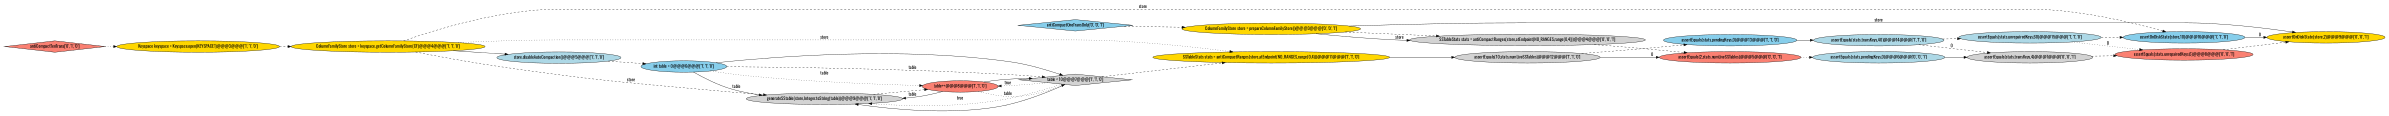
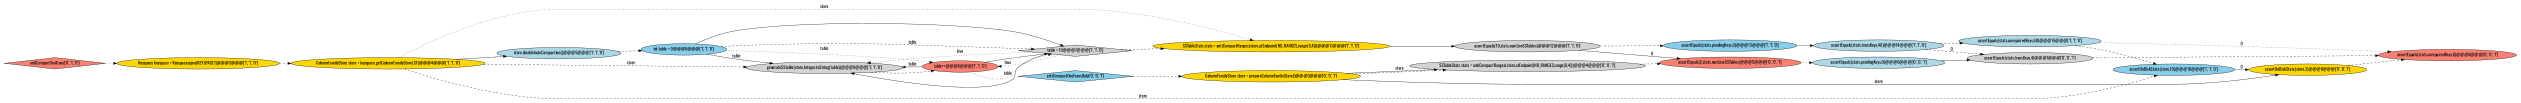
edge "assertEquals(stats.unrepairedKeys,6)@@@8@@@['0', '0', '1']" -> "assertOnDiskState(store,2)@@@9@@@['0', '0', '1']": reversed
